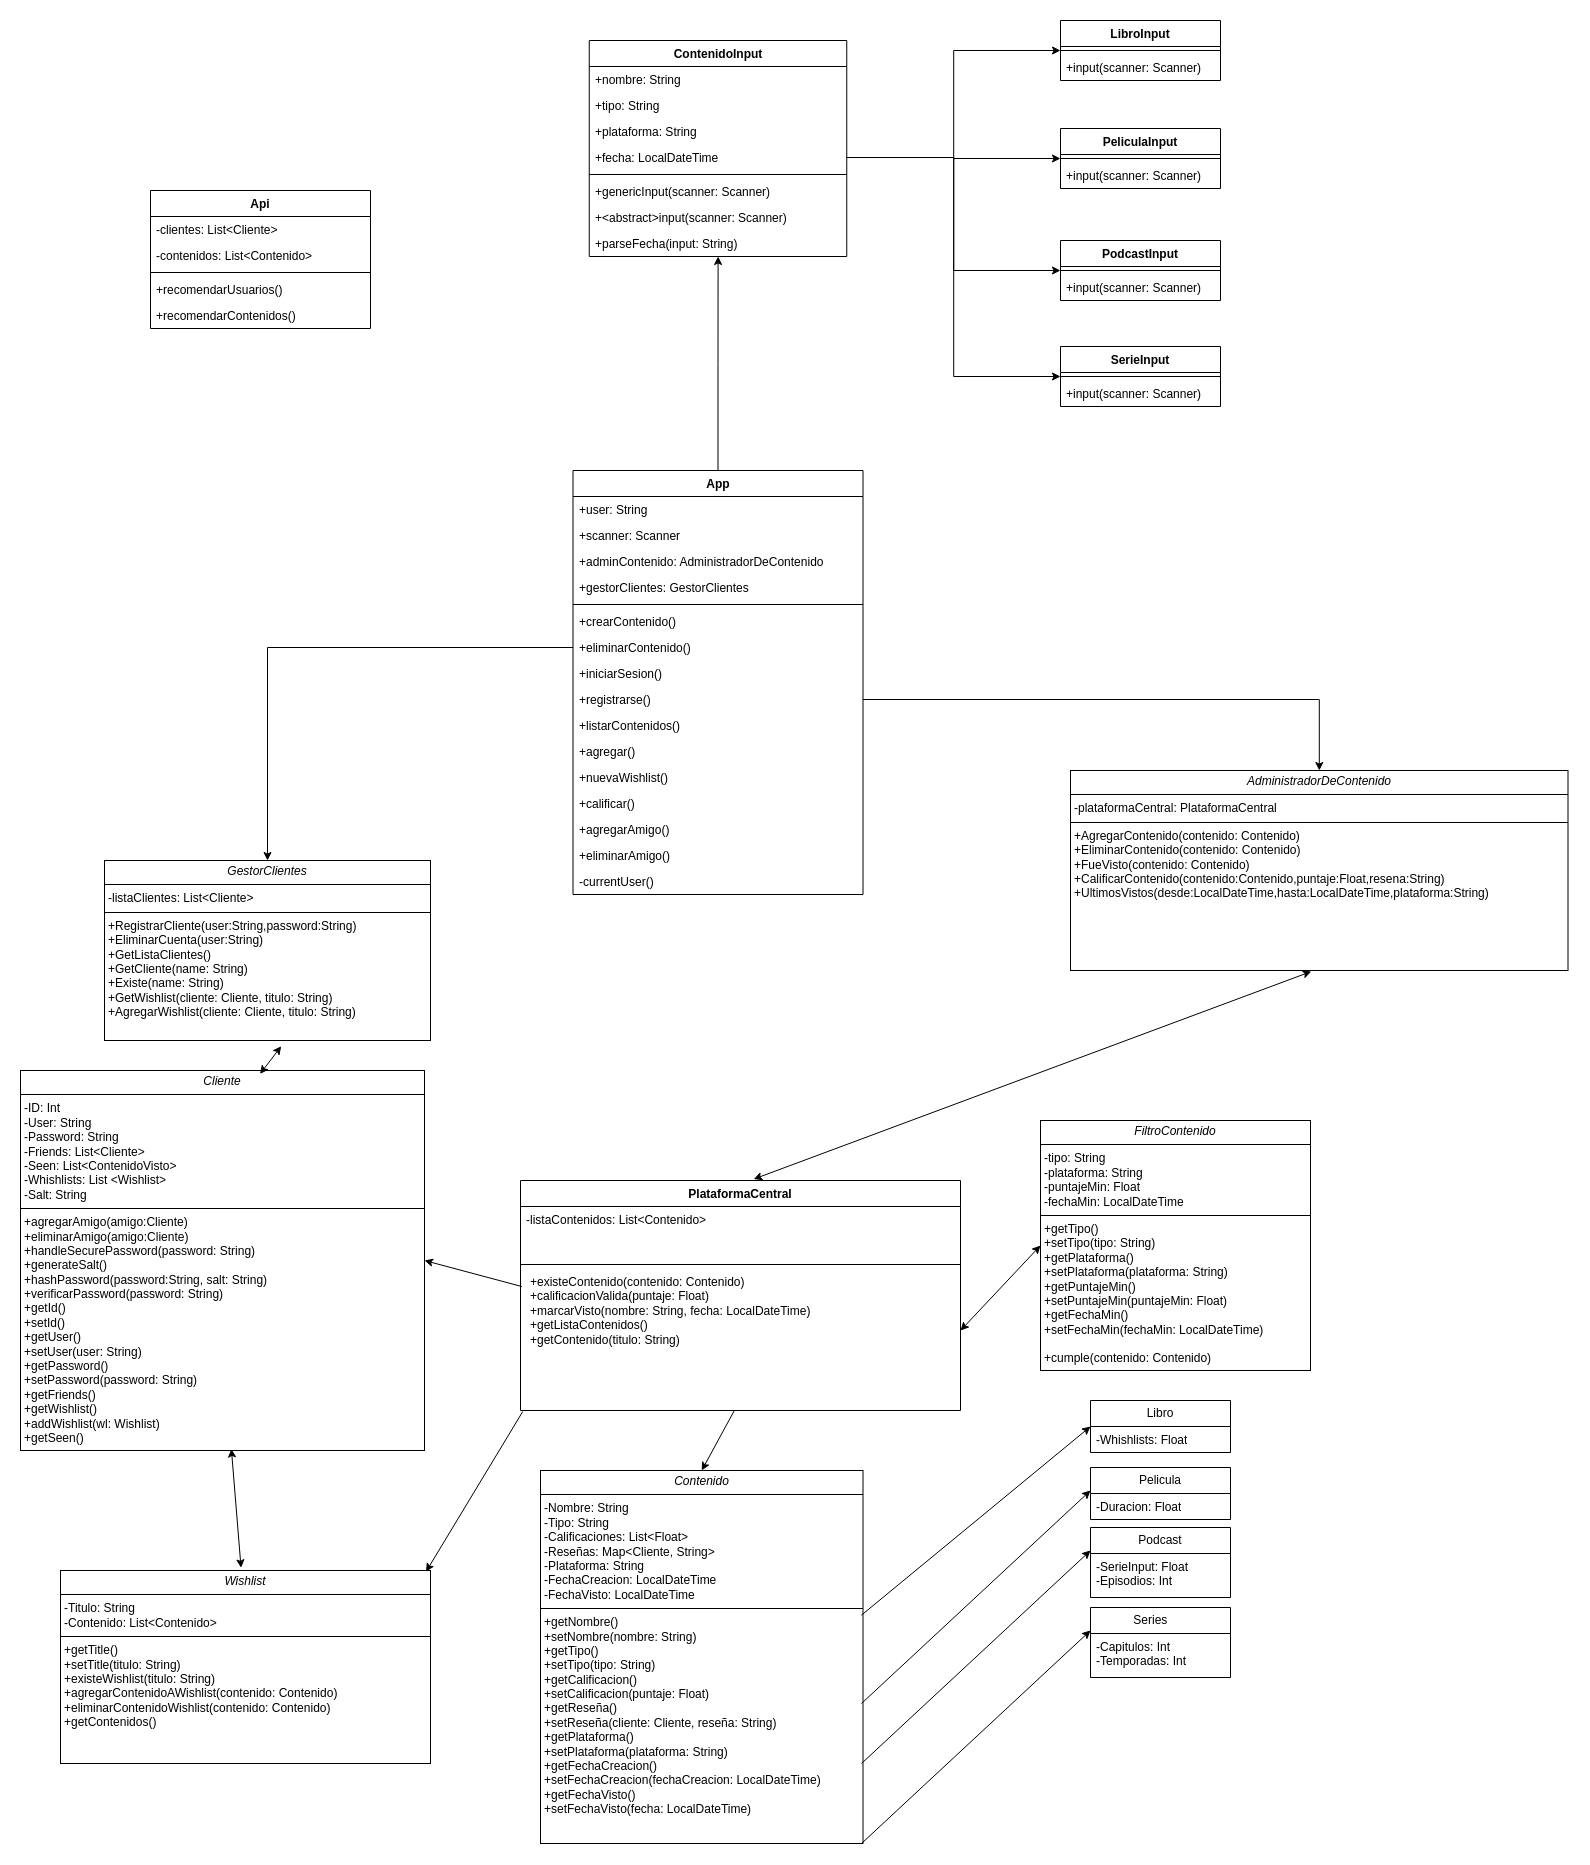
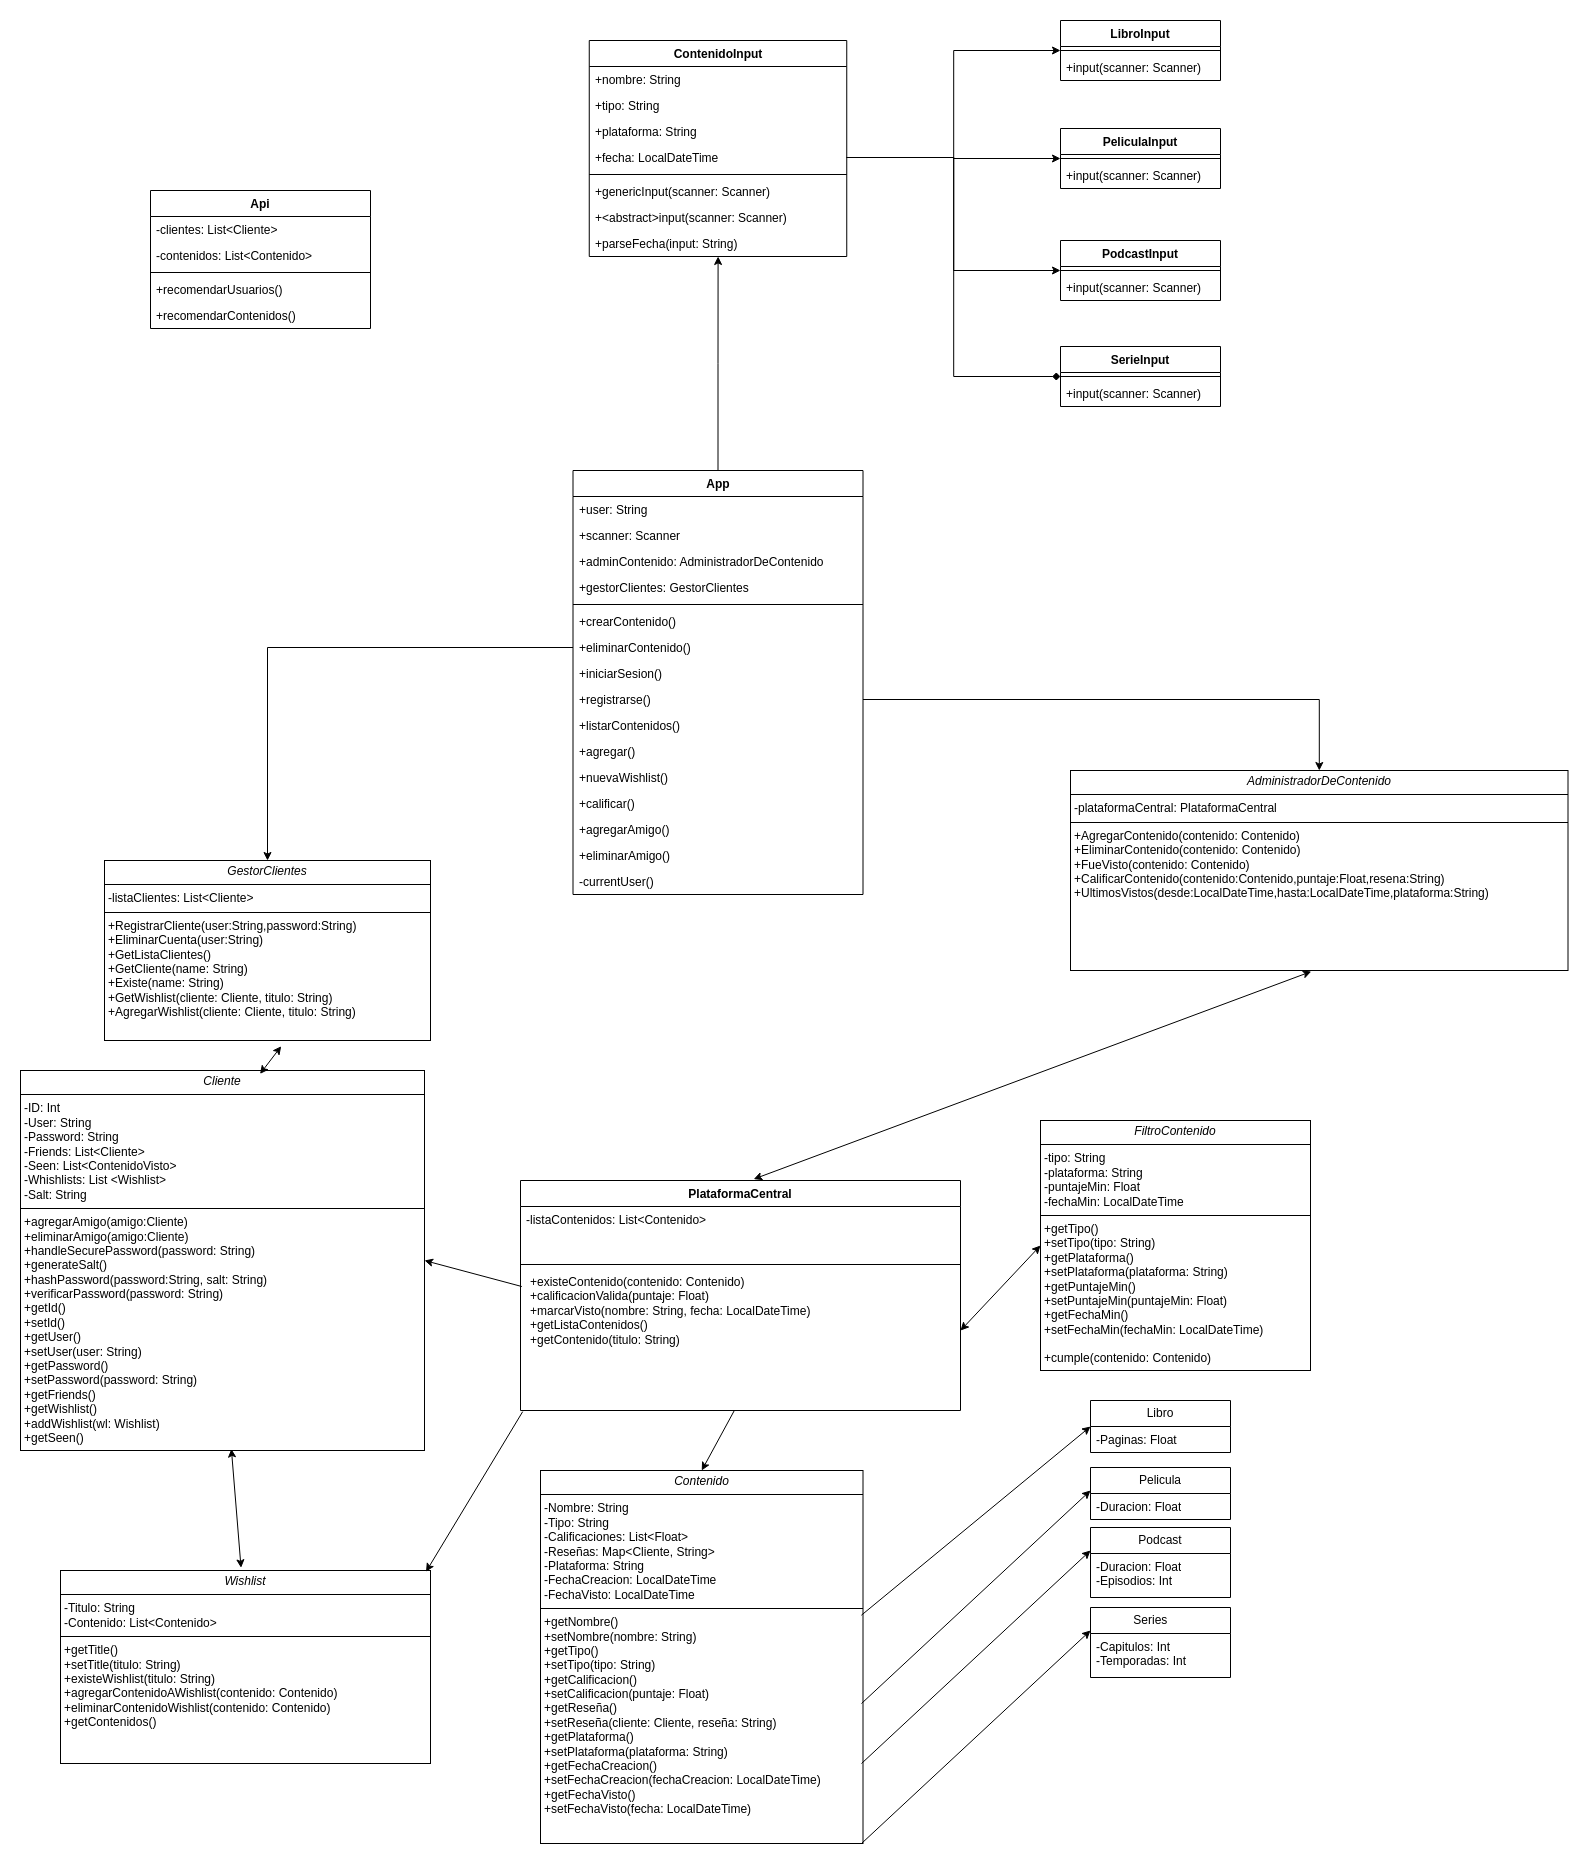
edge "+fecha: LocalDateTime" -> "SerieInput": arrowhead classic -> diamond
node "-Whishlists: Float": label "-Whishlists: Float" -> "-Paginas: Float"
node "-SerieInput: Float -Episodios: Int": label "-SerieInput: Float -Episodios: Int" -> "-Duracion: Float -Episodios: Int"
